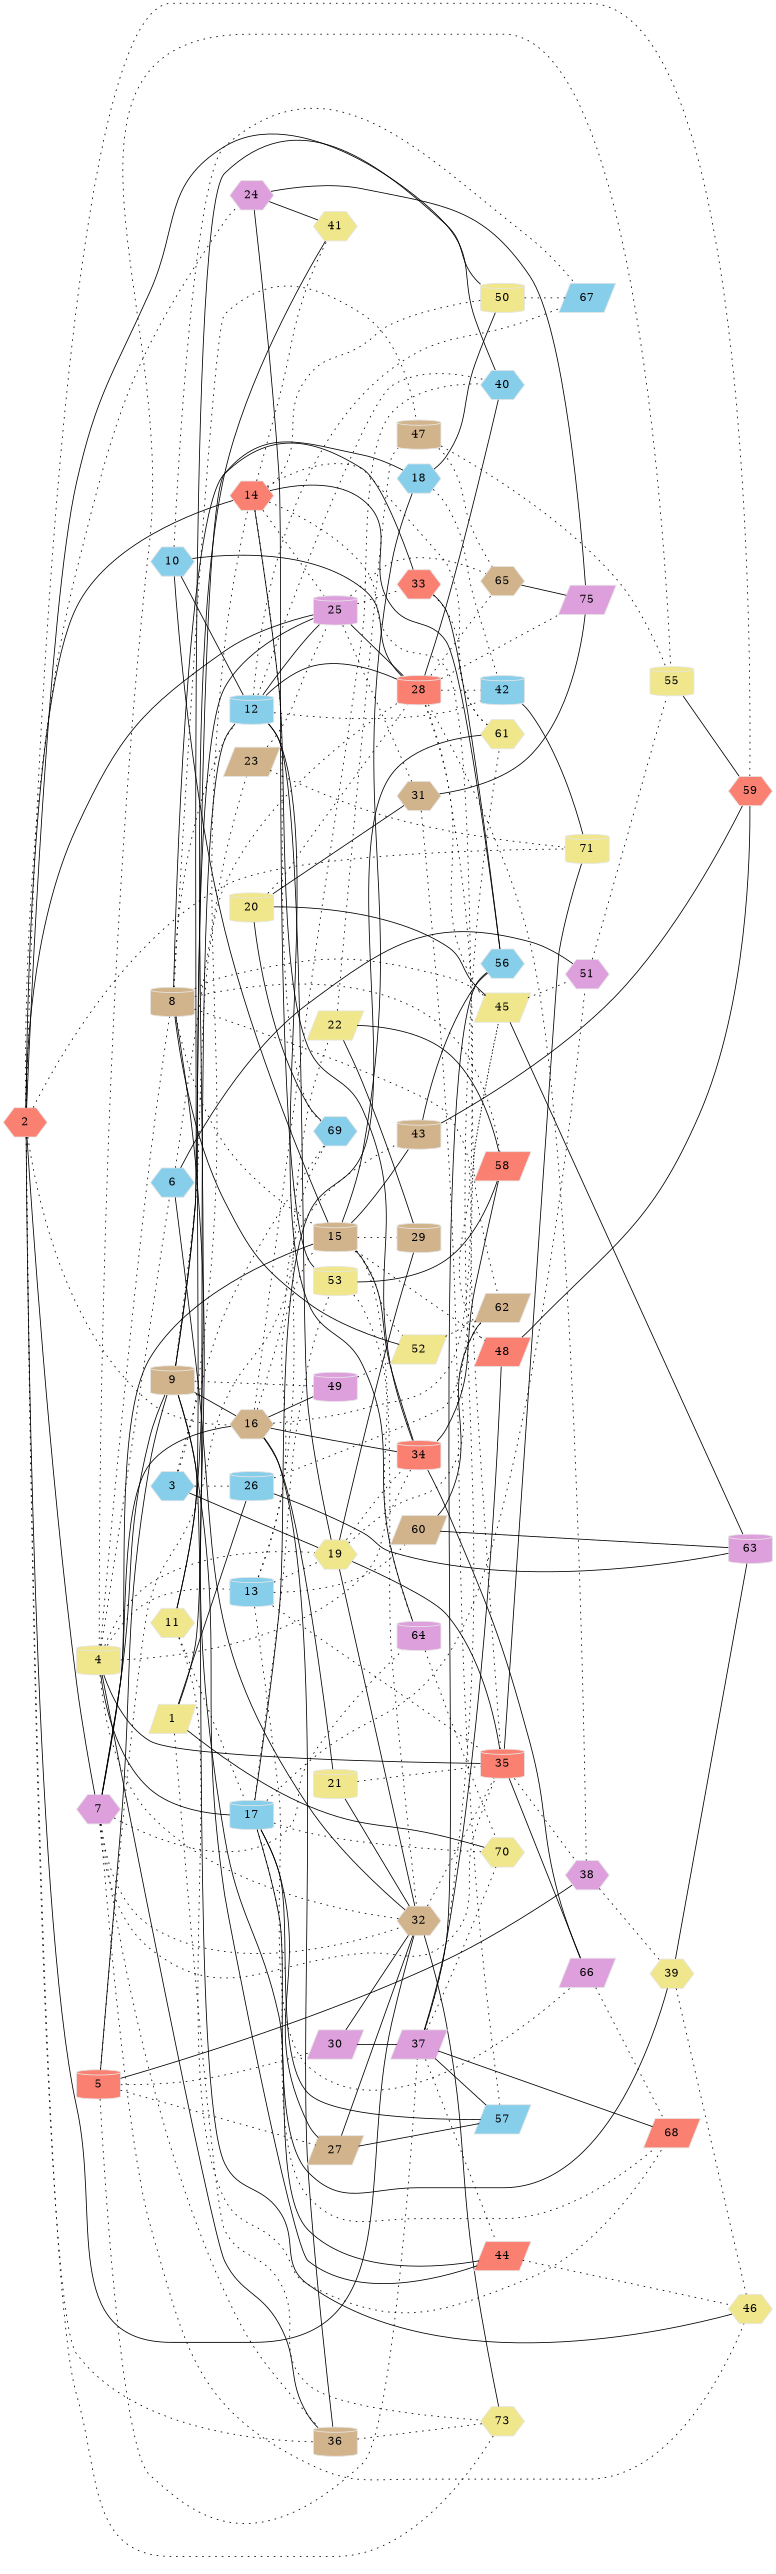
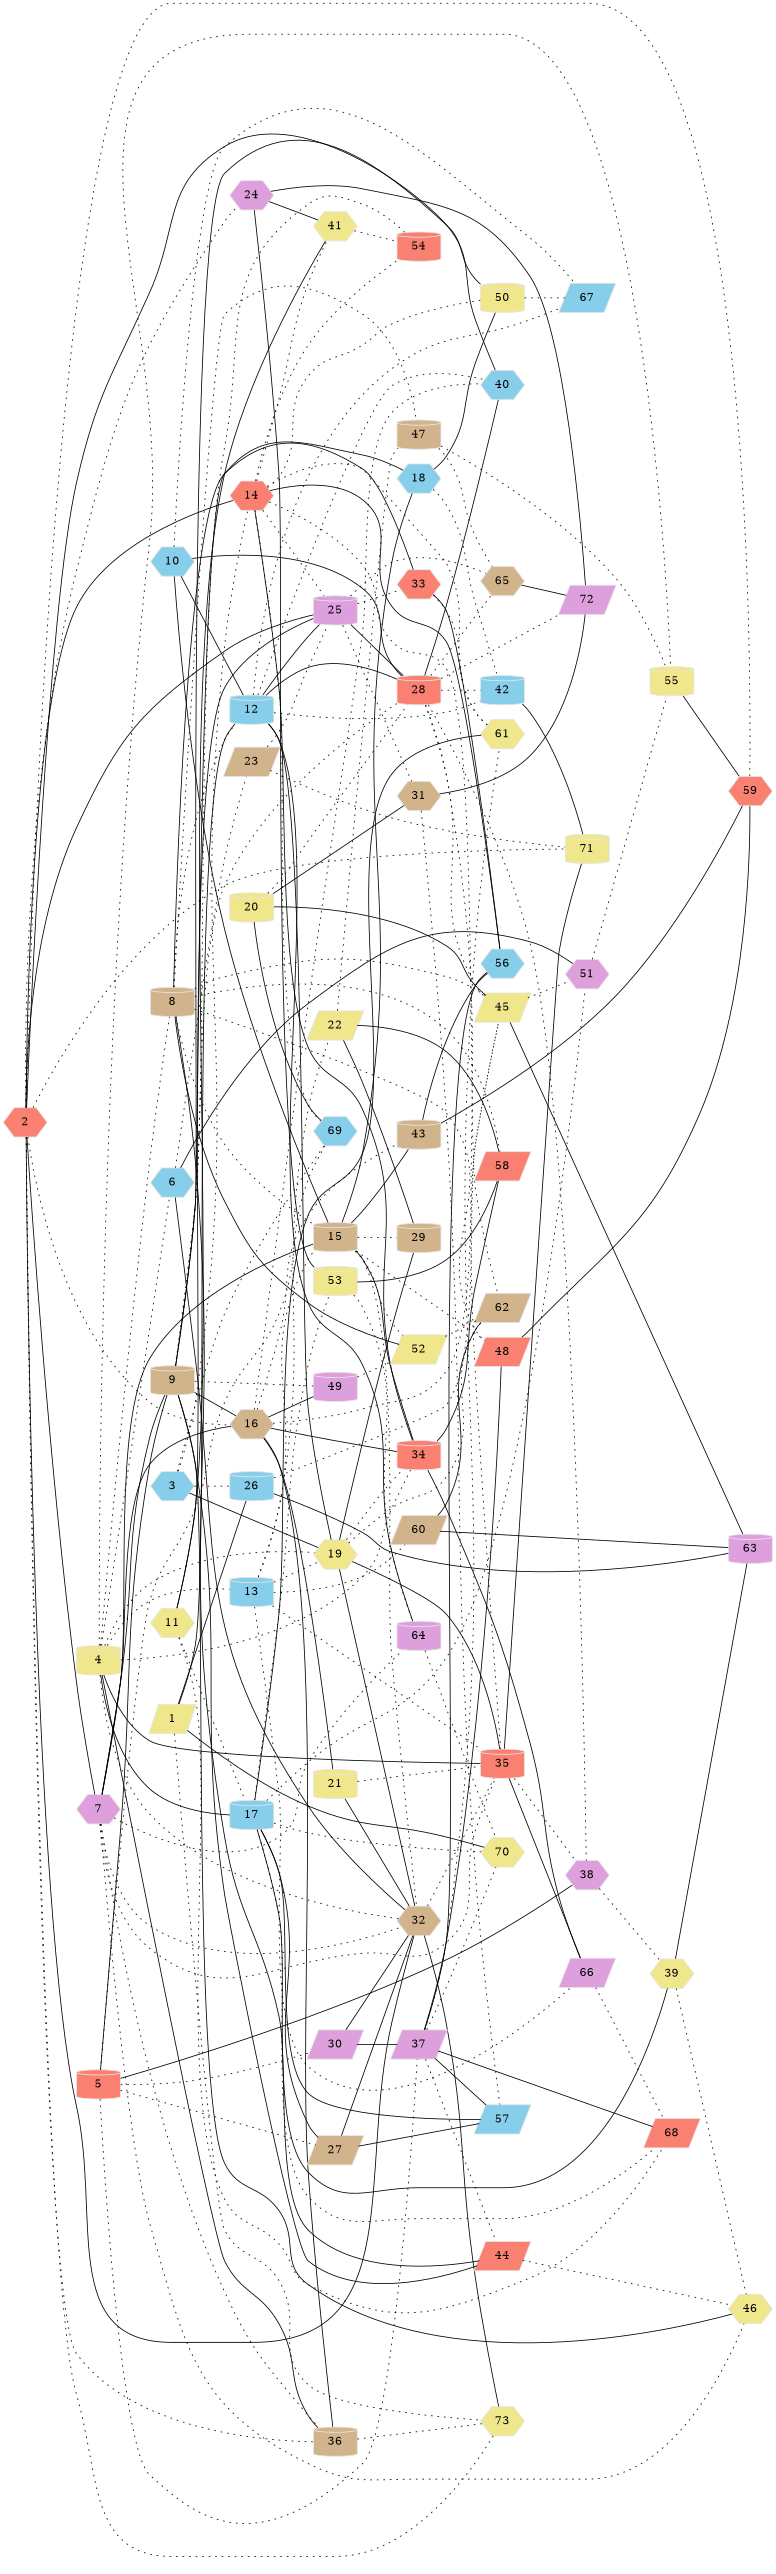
node "54": added
node "75": label "75" -> "72"
